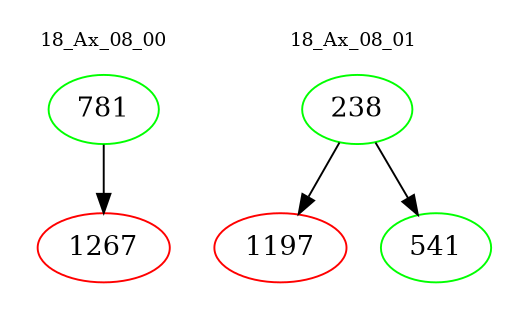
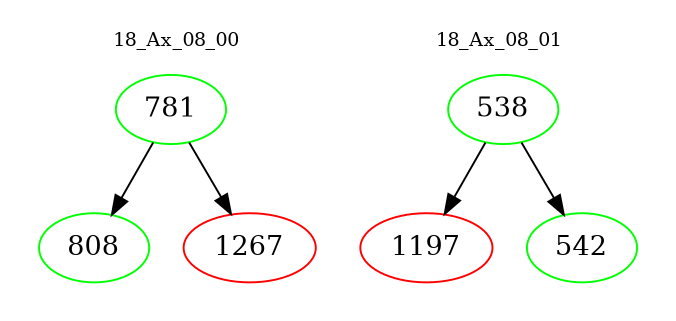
node "238": label "238" -> "538"
node "808": added
node "541": label "541" -> "542"
